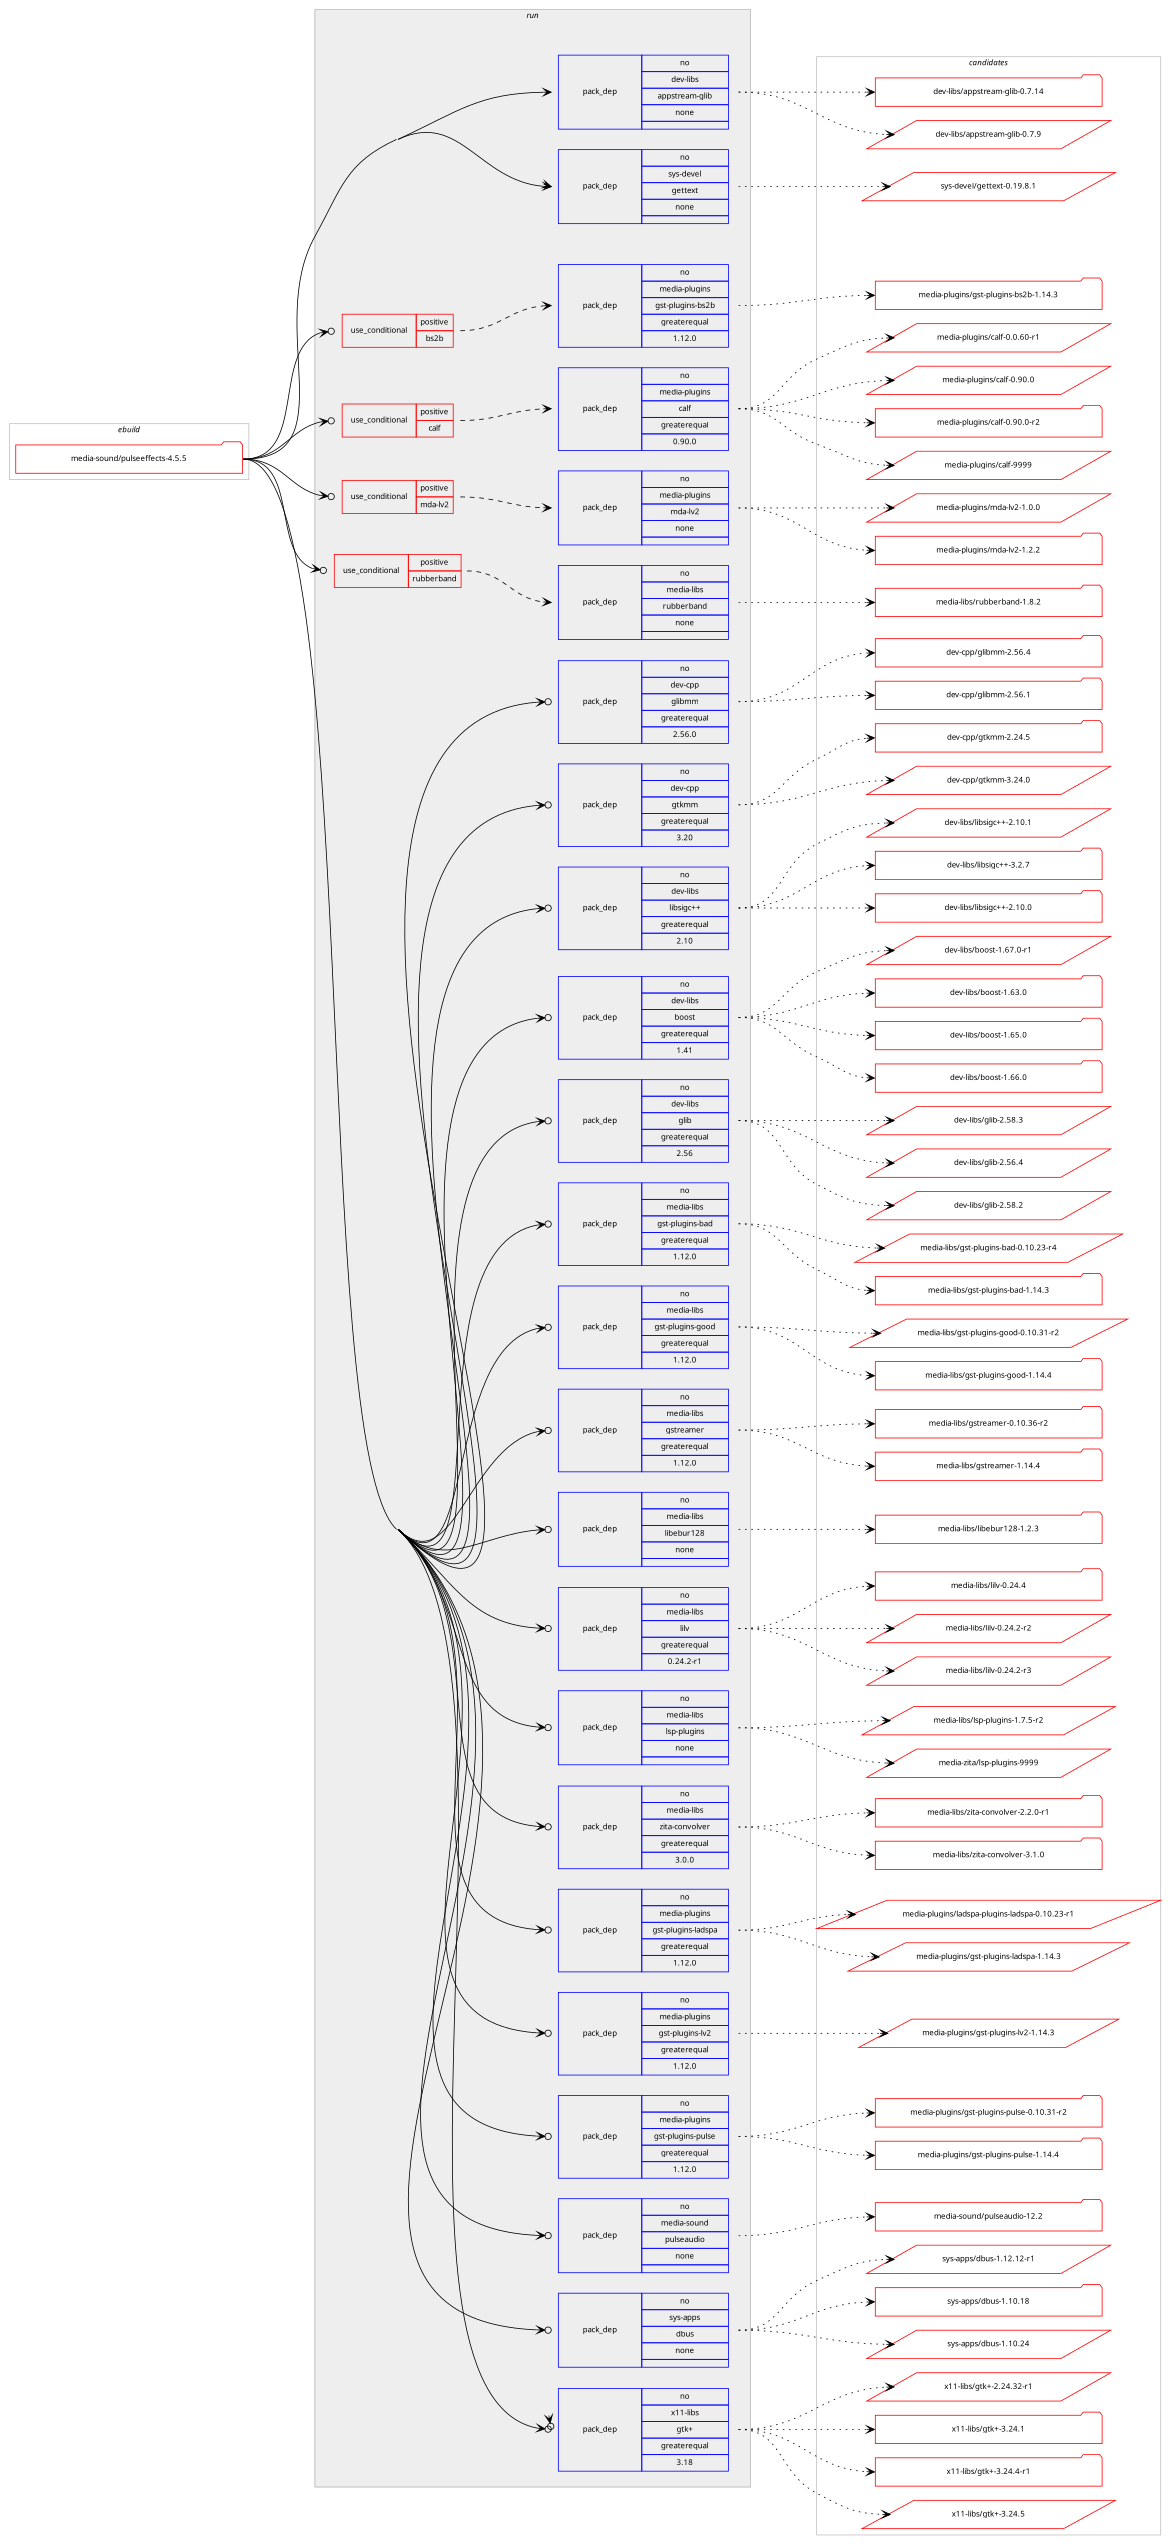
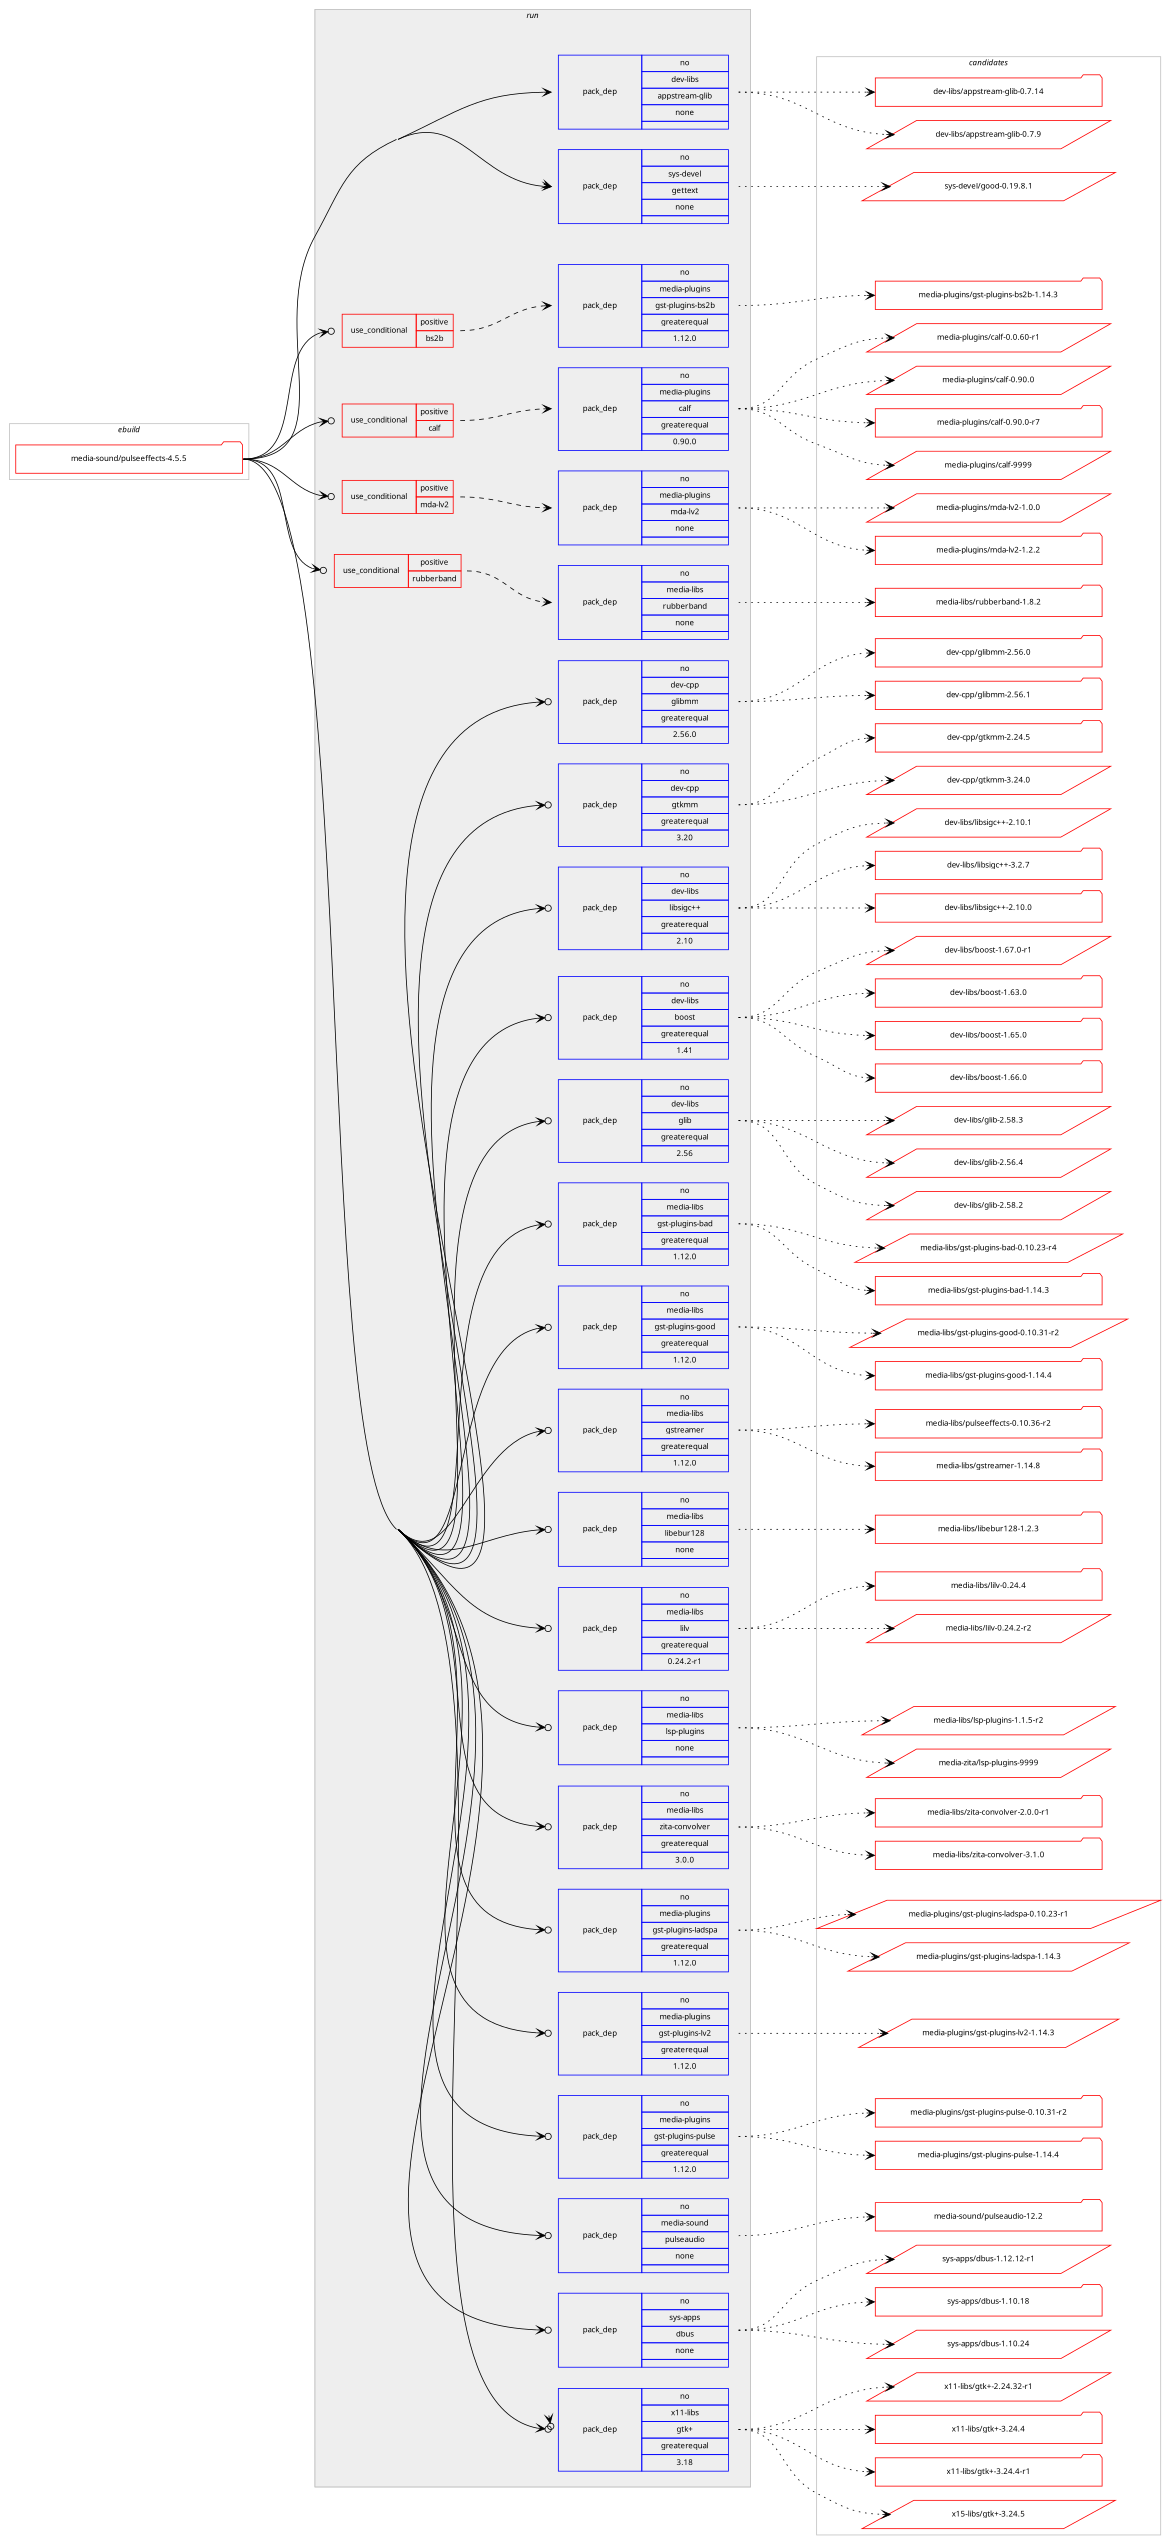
node "sys-devel/gettext-0.19.8.1": label "sys-devel/gettext-0.19.8.1" -> "sys-devel/good-0.19.8.1"
node "media-plugins/calf-0.90.0-r2": label "media-plugins/calf-0.90.0-r2" -> "media-plugins/calf-0.90.0-r7"
node "dev-cpp/glibmm-2.56.4": label "dev-cpp/glibmm-2.56.4" -> "dev-cpp/glibmm-2.56.0"
node "media-libs/gstreamer-0.10.36-r2": label "media-libs/gstreamer-0.10.36-r2" -> "media-libs/pulseeffects-0.10.36-r2"
node "media-libs/gstreamer-1.14.4": label "media-libs/gstreamer-1.14.4" -> "media-libs/gstreamer-1.14.8"
node "media-libs/lilv-0.24.2-r3": removed
node "media-libs/lsp-plugins-1.7.5-r2": label "media-libs/lsp-plugins-1.7.5-r2" -> "media-libs/lsp-plugins-1.1.5-r2"
node "media-libs/zita-convolver-2.2.0-r1": label "media-libs/zita-convolver-2.2.0-r1" -> "media-libs/zita-convolver-2.0.0-r1"
node "media-plugins/ladspa-plugins-ladspa-0.10.23-r1": label "media-plugins/ladspa-plugins-ladspa-0.10.23-r1" -> "media-plugins/gst-plugins-ladspa-0.10.23-r1"
node "x11-libs/gtk+-3.24.1": label "x11-libs/gtk+-3.24.1" -> "x11-libs/gtk+-3.24.4"
node "x11-libs/gtk+-3.24.5": label "x11-libs/gtk+-3.24.5" -> "x15-libs/gtk+-3.24.5"
